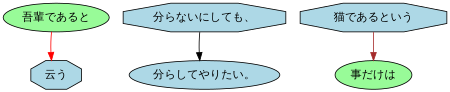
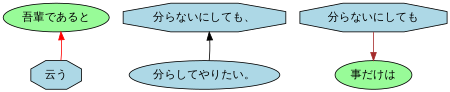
node "猫であるという": label "猫であるという" -> "分らないにしても"
edge "吾輩であると" -> "云う": reversed
edge "分らないにしても、" -> "分らしてやりたい。": reversed
